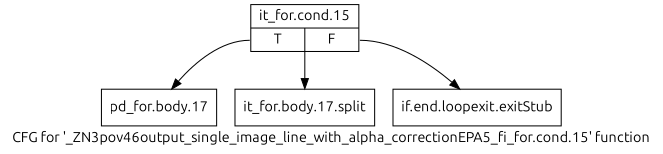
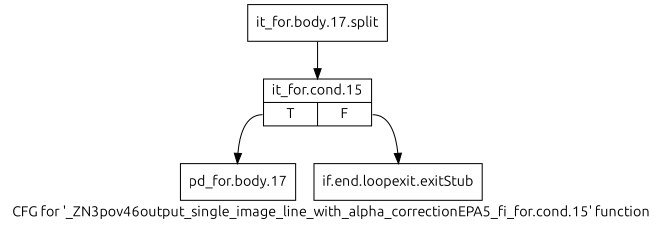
edge "it_for.cond.15" -> "it_for.body.17.split": reversed
